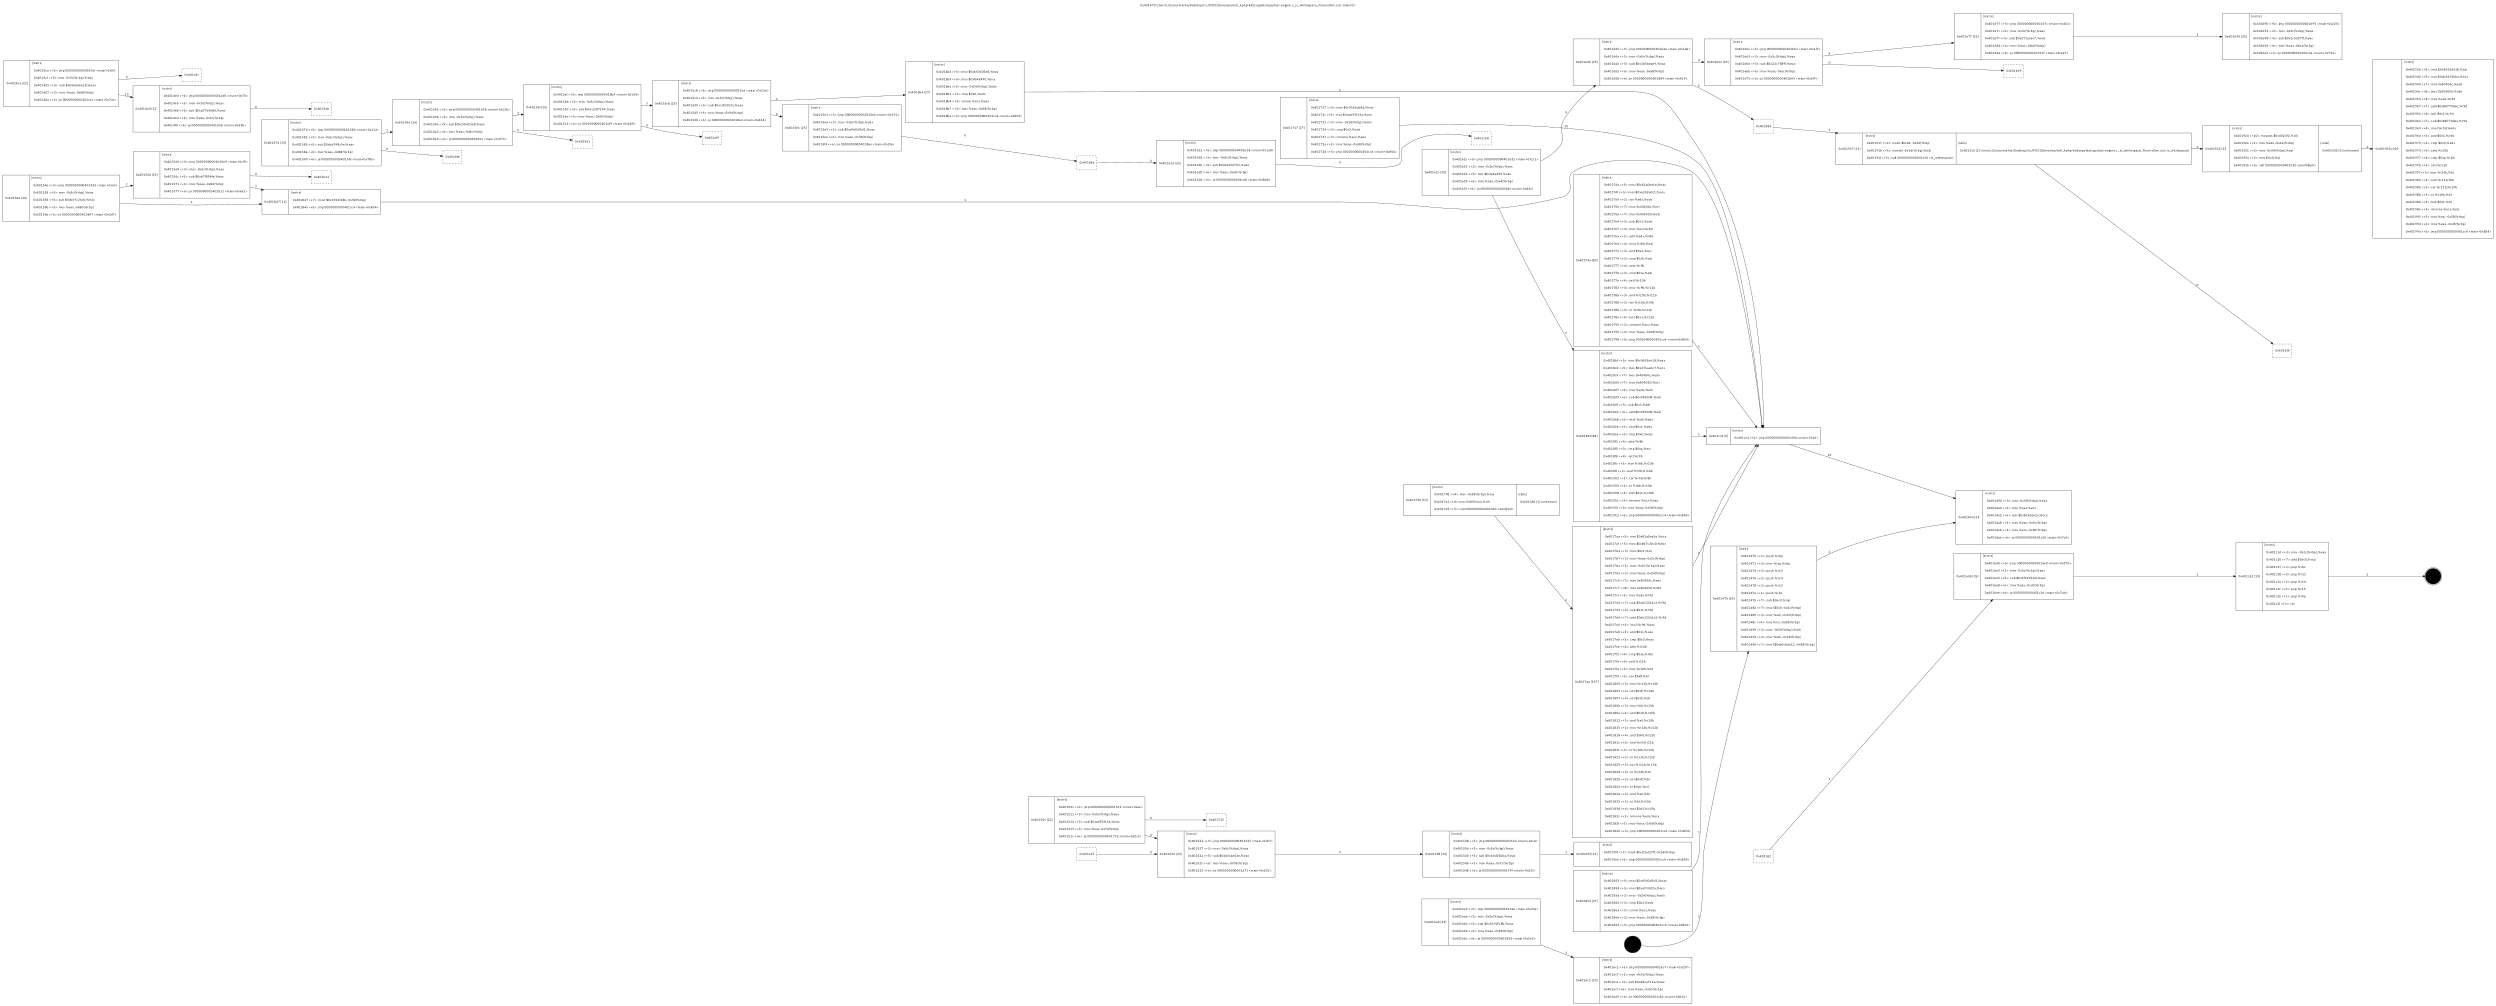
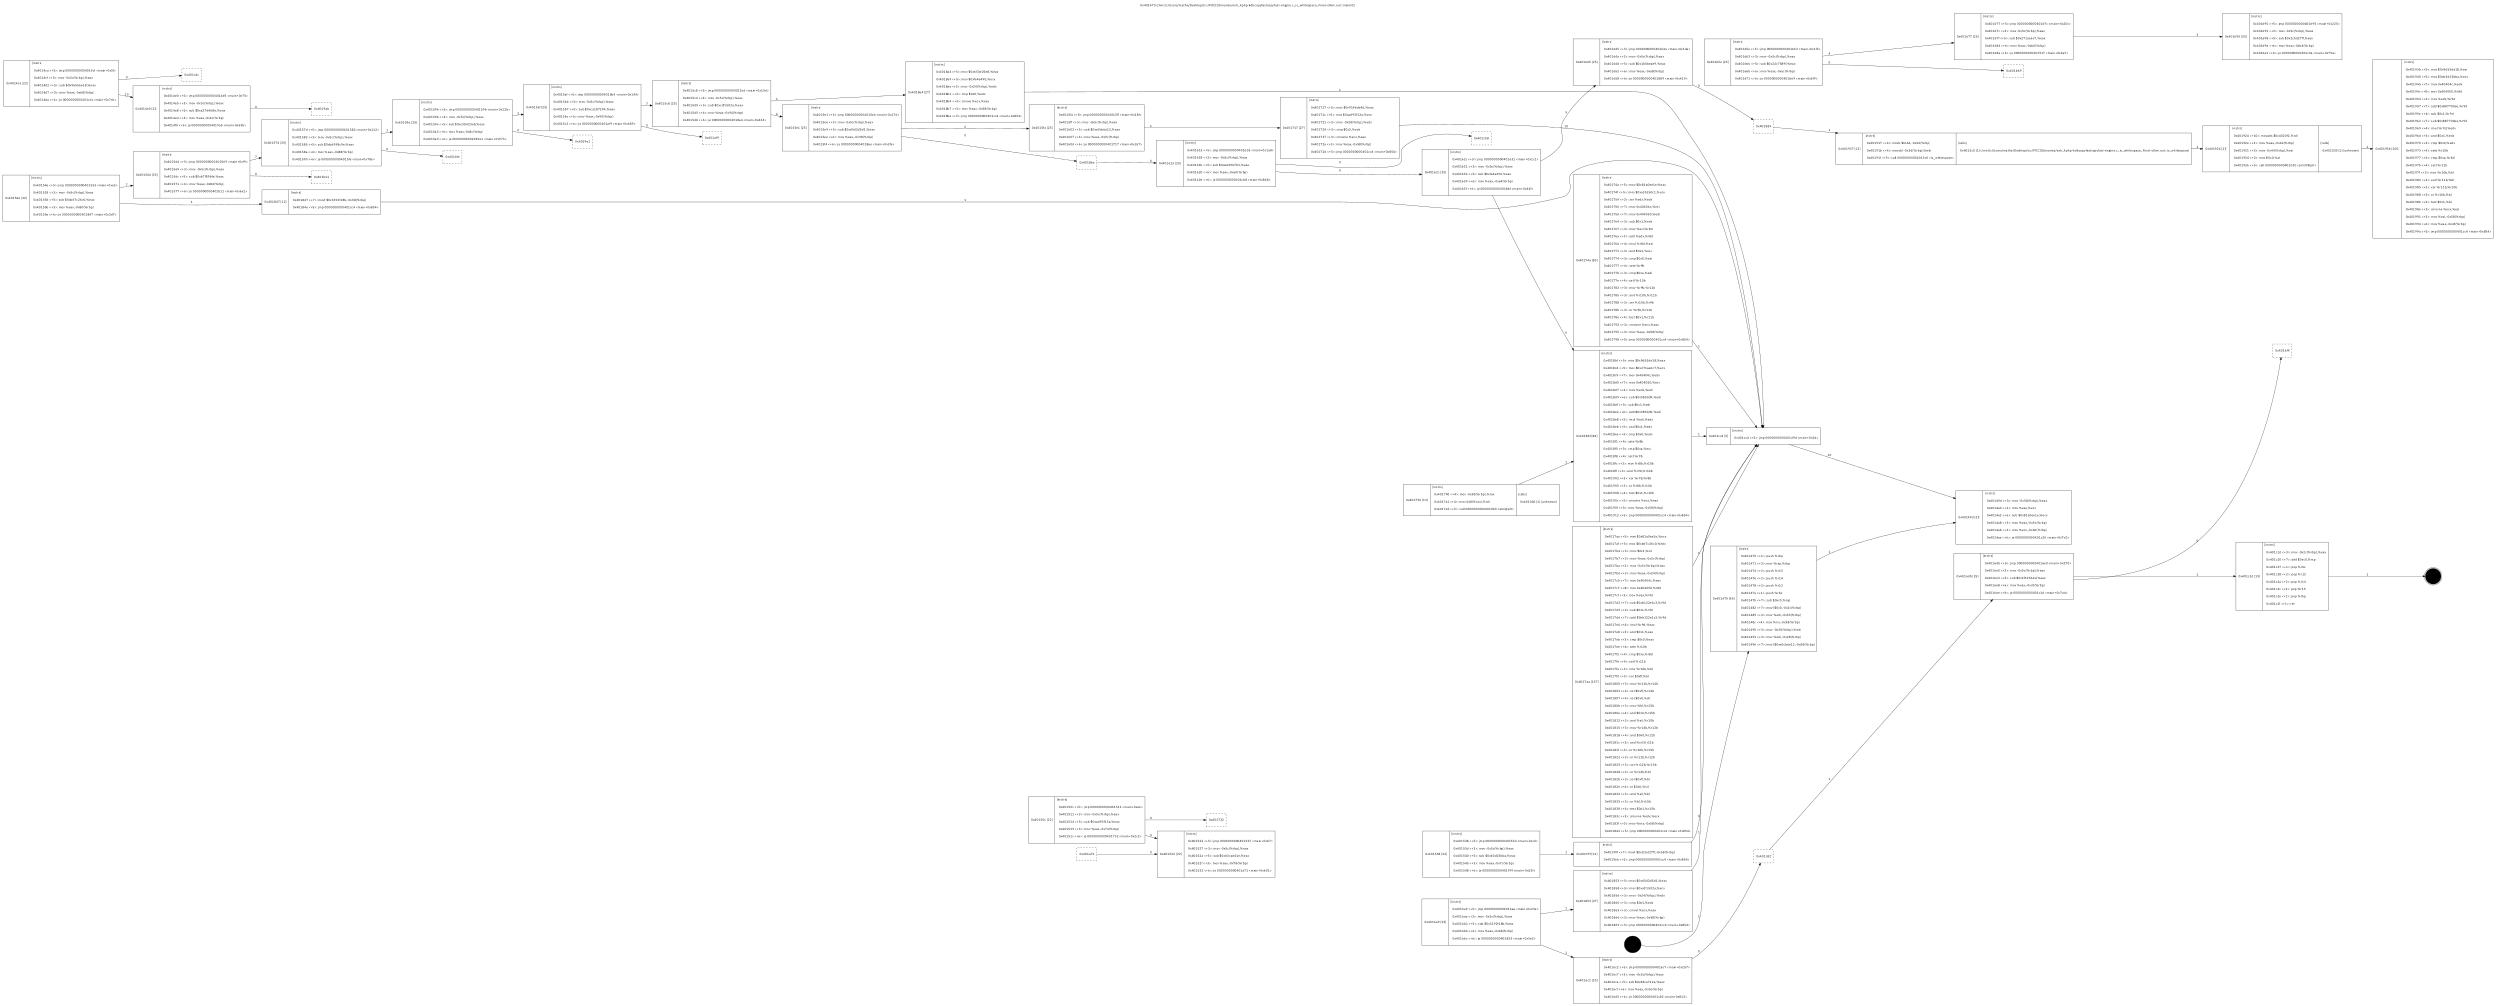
edge "0x401645 [25]" -> "0x40165e [25]": removed, label "4"
node "0x4015fa [25]": added
edge "0x401613 [25]" -> "0x40162c [25]": added, label "5"
edge "0x401564 [25]" -> "0x401847 [12]": now "0x401564 [25]" -> "0x40157d [25]"
edge "0x401917 [13]" -> "0x4016f4": now "0x4016db [25]" -> "0x4016f4"
edge "0x40179d [13]" -> "0x4017aa [157]": now "0x40179d [13]" -> "0x4018bf [88]"
edge "0x40199f [12]" -> "0x401cc4 [5]": added, label "1"
edge "0x401522 [22]" -> "0x401538 [22]": removed, label "9"
edge "0x4016a9 [25]" -> "0x401853 [27]": added, label "1"
edge "0x4016c2 [25]" -> "0x401c82": added, label "0"
